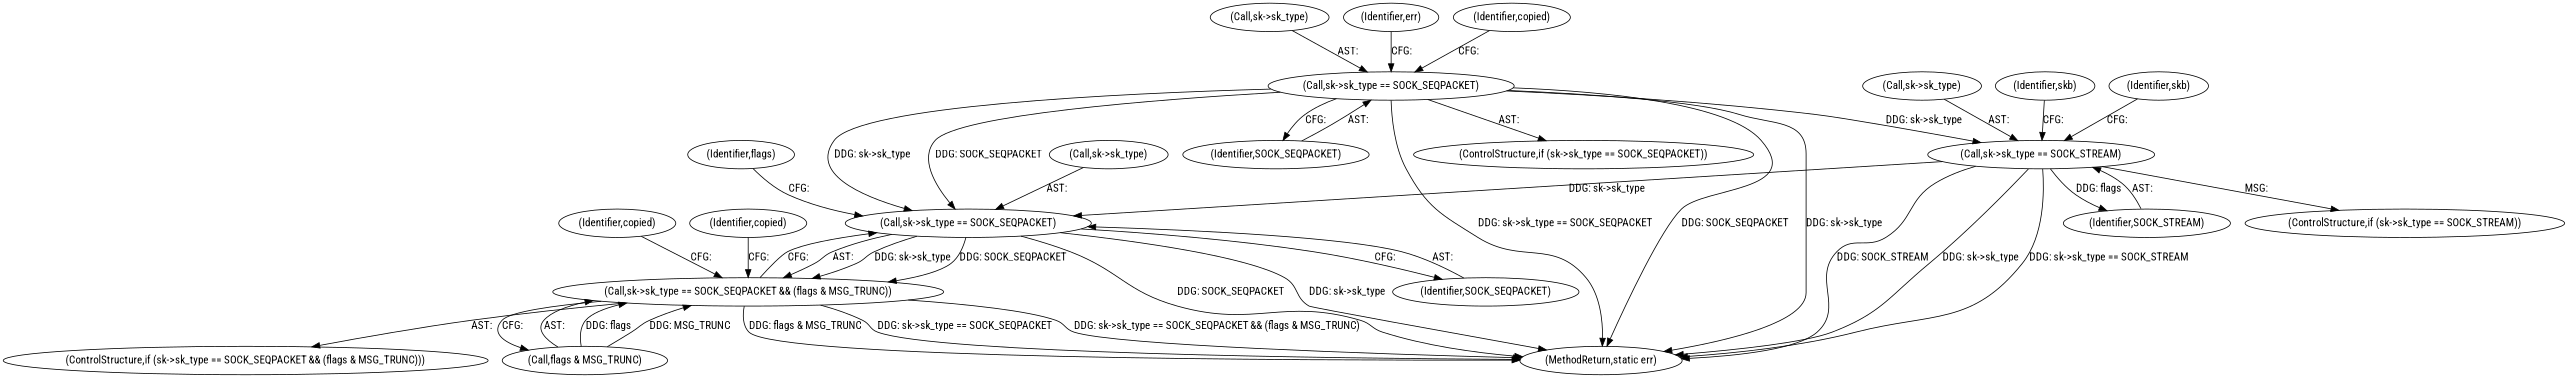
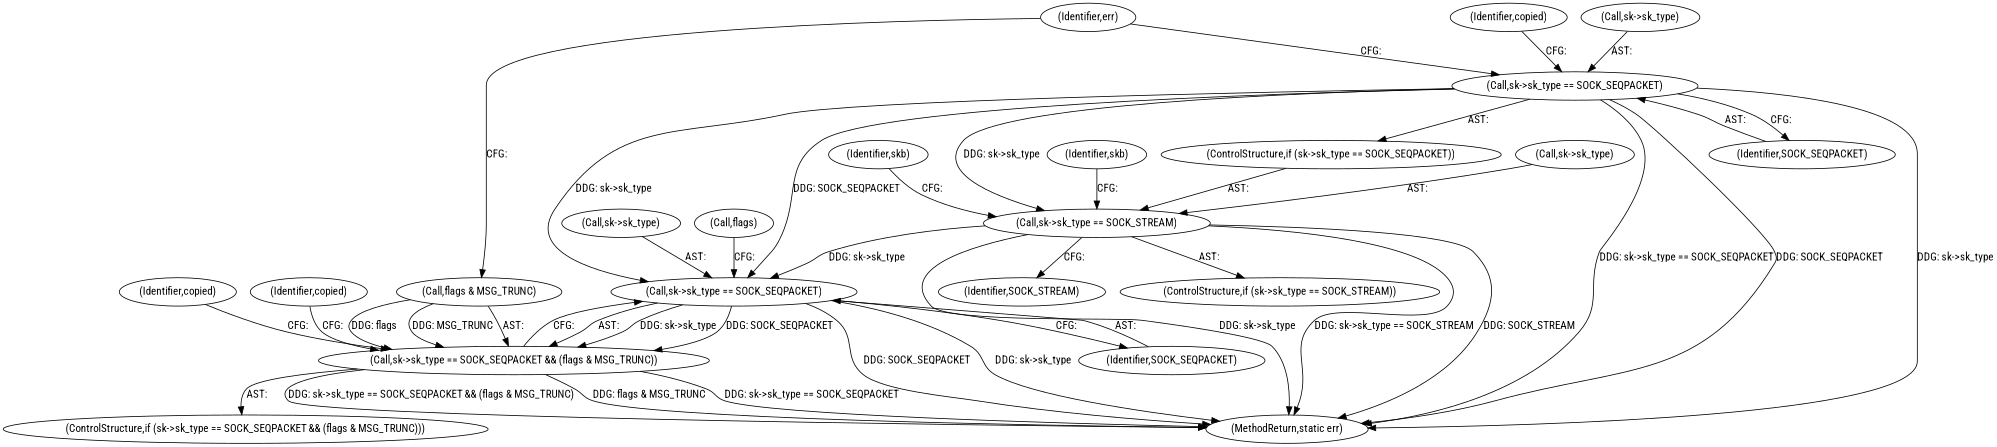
node "(Identifier,flags)": label "(Identifier,flags)" -> "(Call,flags)"
edge "(Identifier,SOCK_STREAM)" -> "(Call,sk->sk_type == SOCK_STREAM)": now "(ControlStructure,if (sk->sk_type == SOCK_SEQPACKET))" -> "(Call,sk->sk_type == SOCK_STREAM)"
edge "(Call,sk->sk_type == SOCK_STREAM)" -> "(Identifier,SOCK_STREAM)": label "DDG: flags" -> "CFG: "
edge "(Call,sk->sk_type == SOCK_STREAM)" -> "(ControlStructure,if (sk->sk_type == SOCK_STREAM))": label "MSG: " -> "AST: "
edge "(Call,sk->sk_type == SOCK_SEQPACKET && (flags & MSG_TRUNC))" -> "(Call,flags & MSG_TRUNC)": now "(Identifier,err)" -> "(Call,flags & MSG_TRUNC)"
